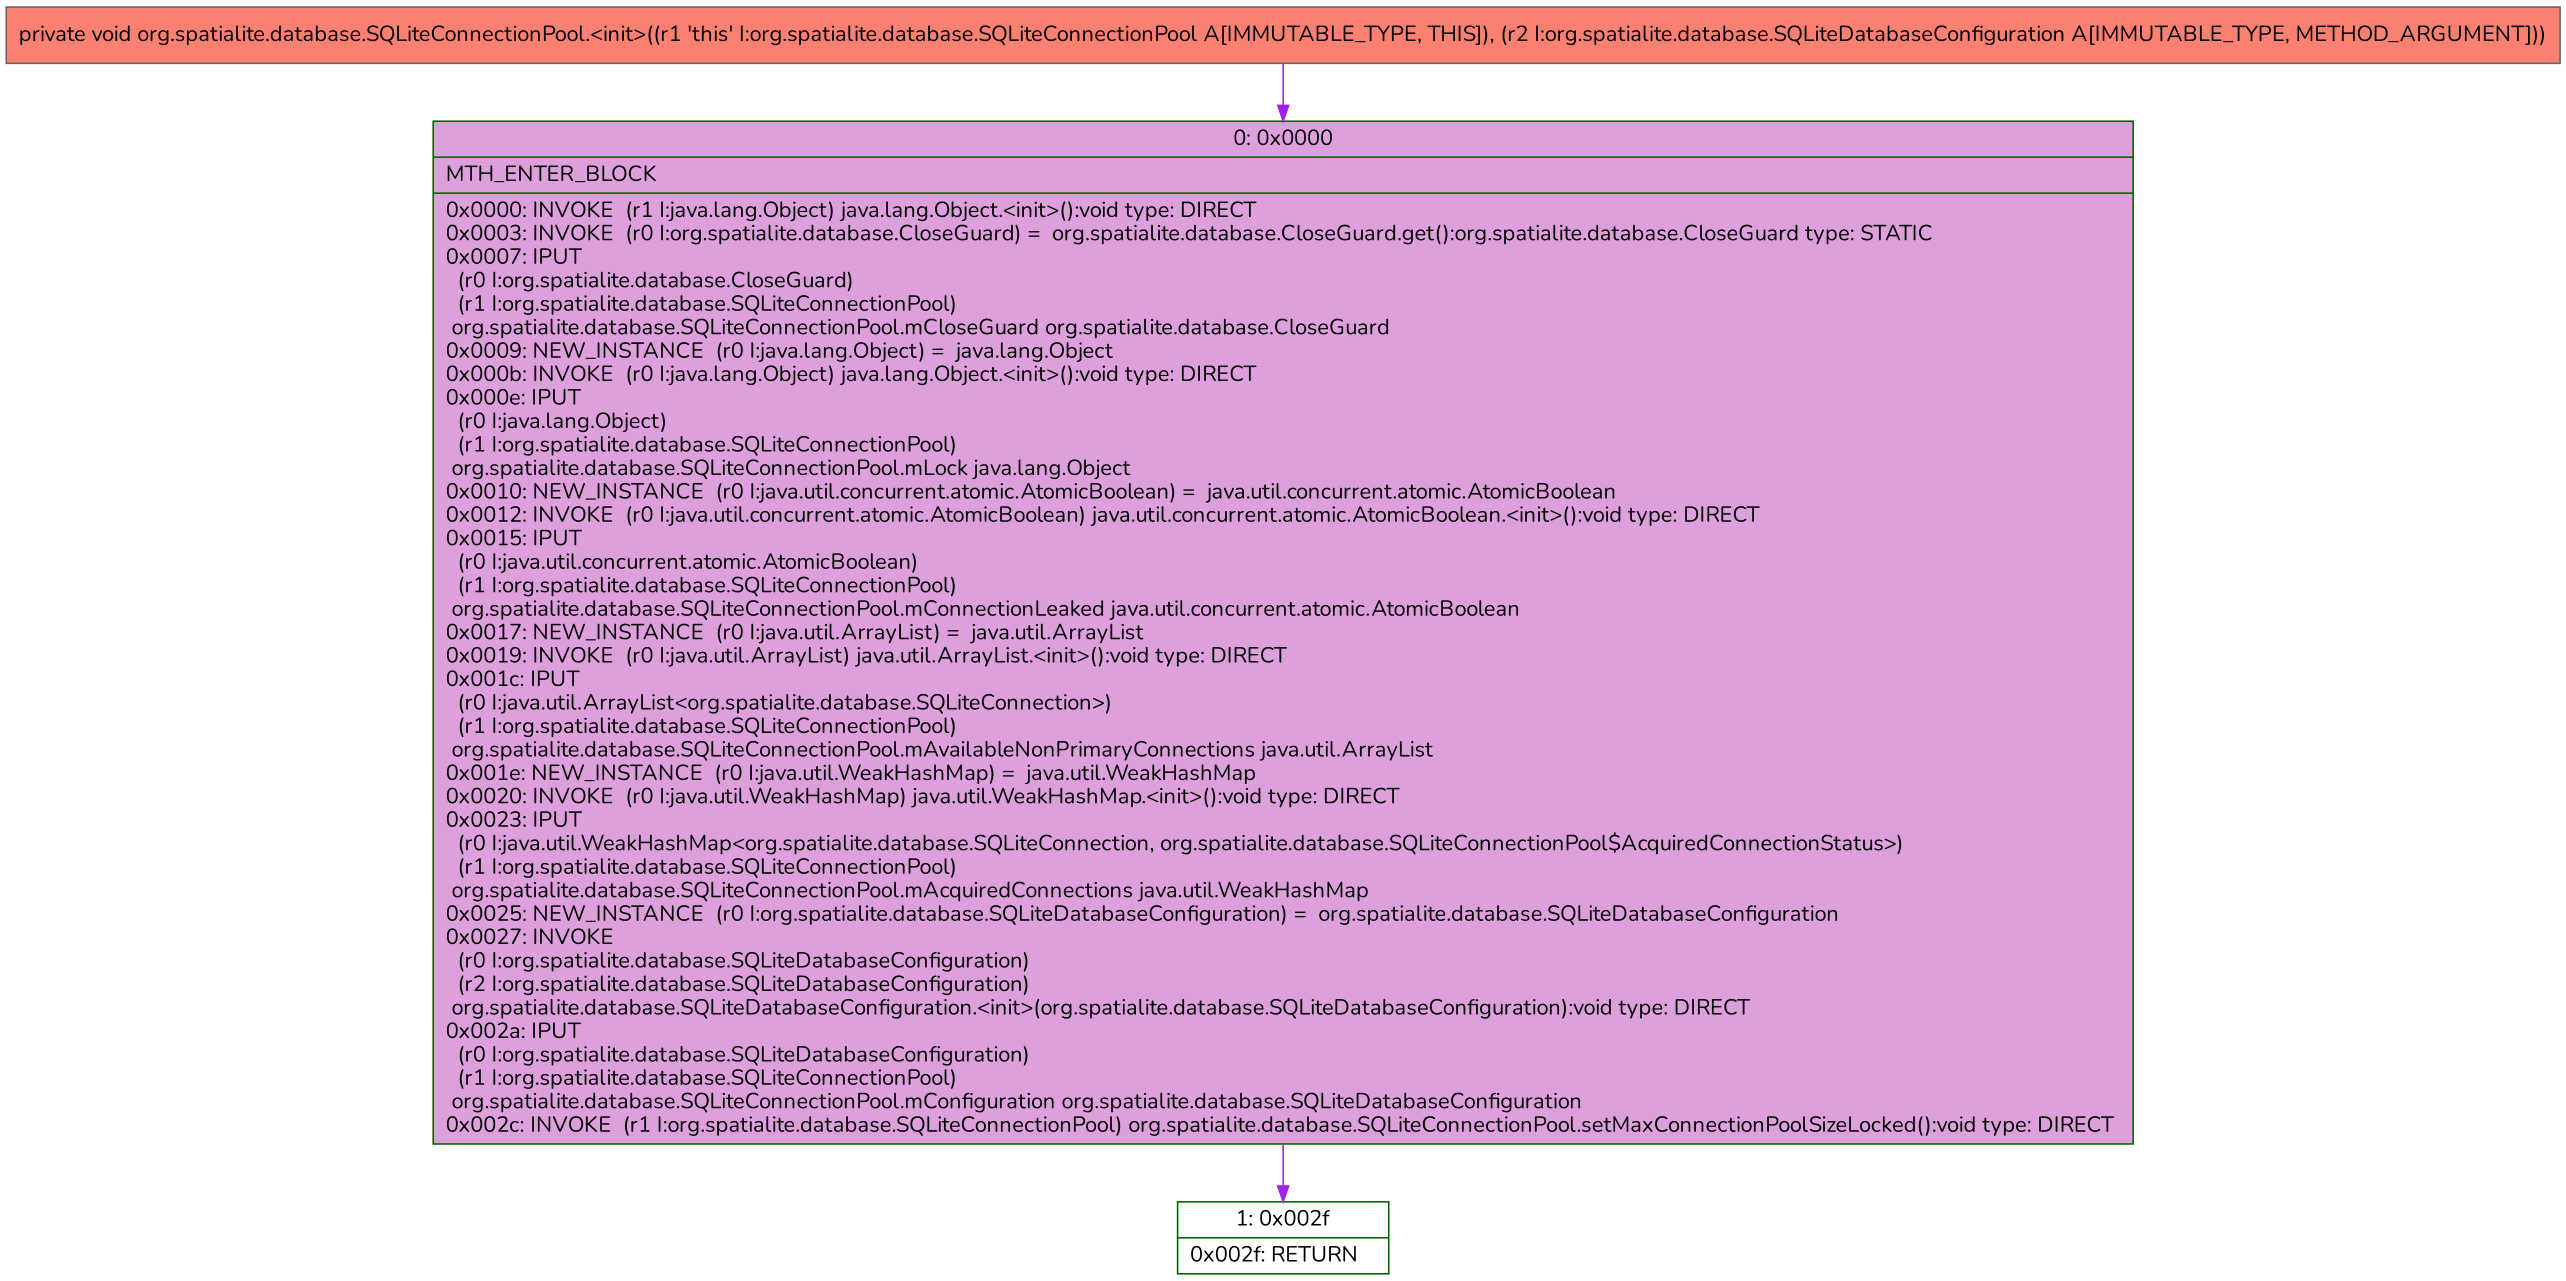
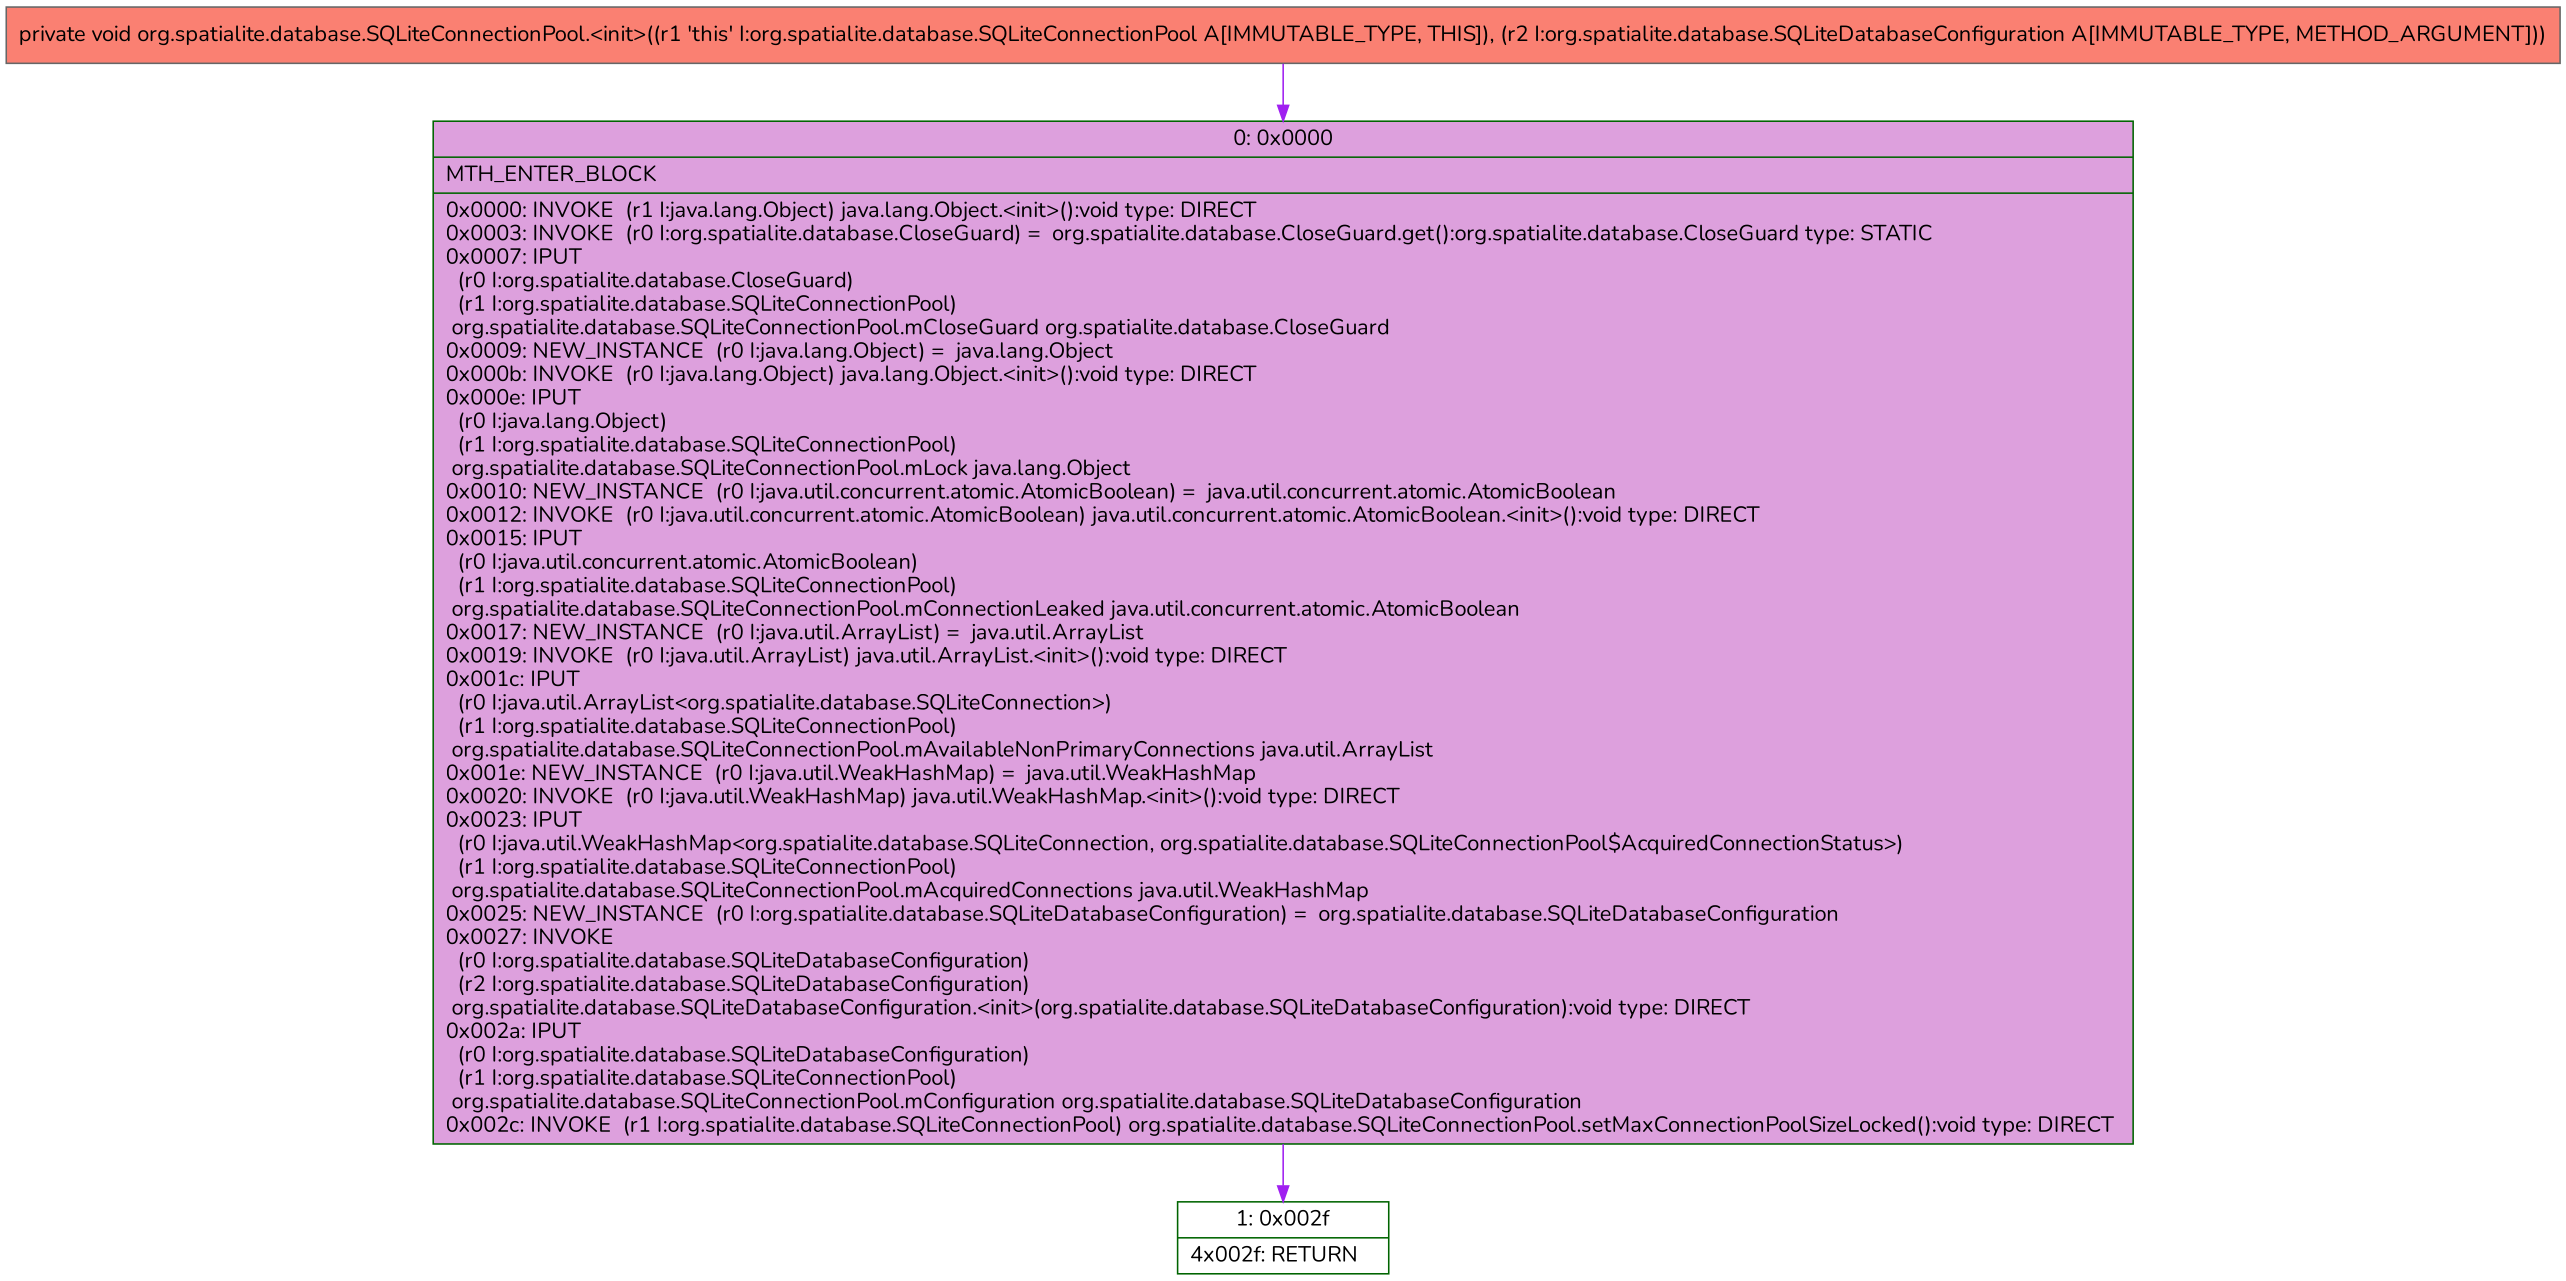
node "1: 0x002f": text "0x002f: RETURN" -> "4x002f: RETURN"
